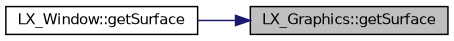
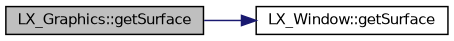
edge "LX_Window::getSurface" -> "LX_Graphics::getSurface": reversed
